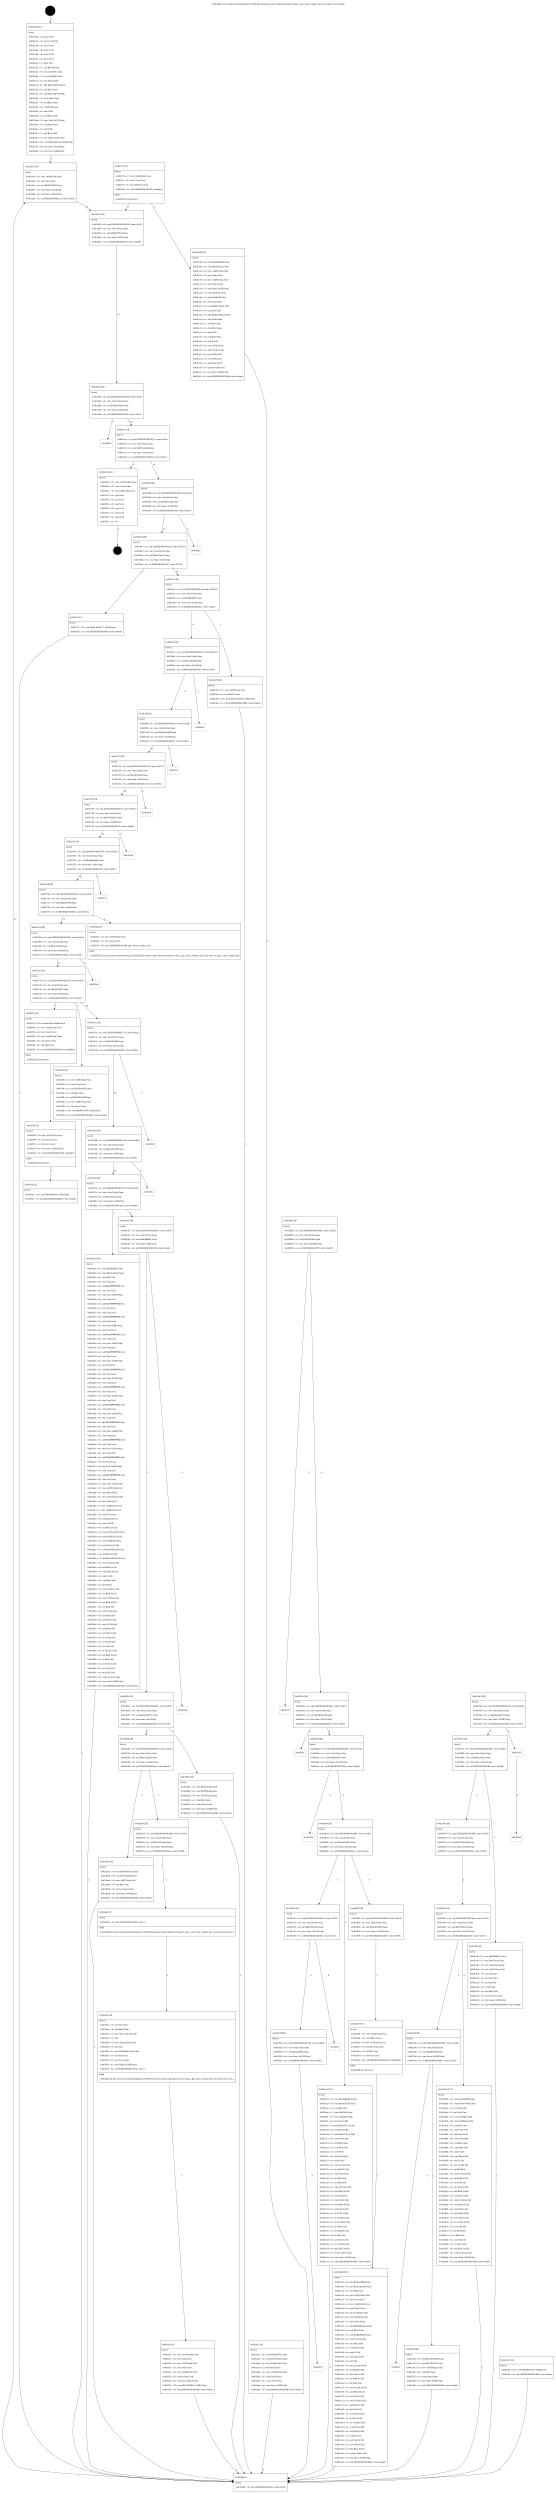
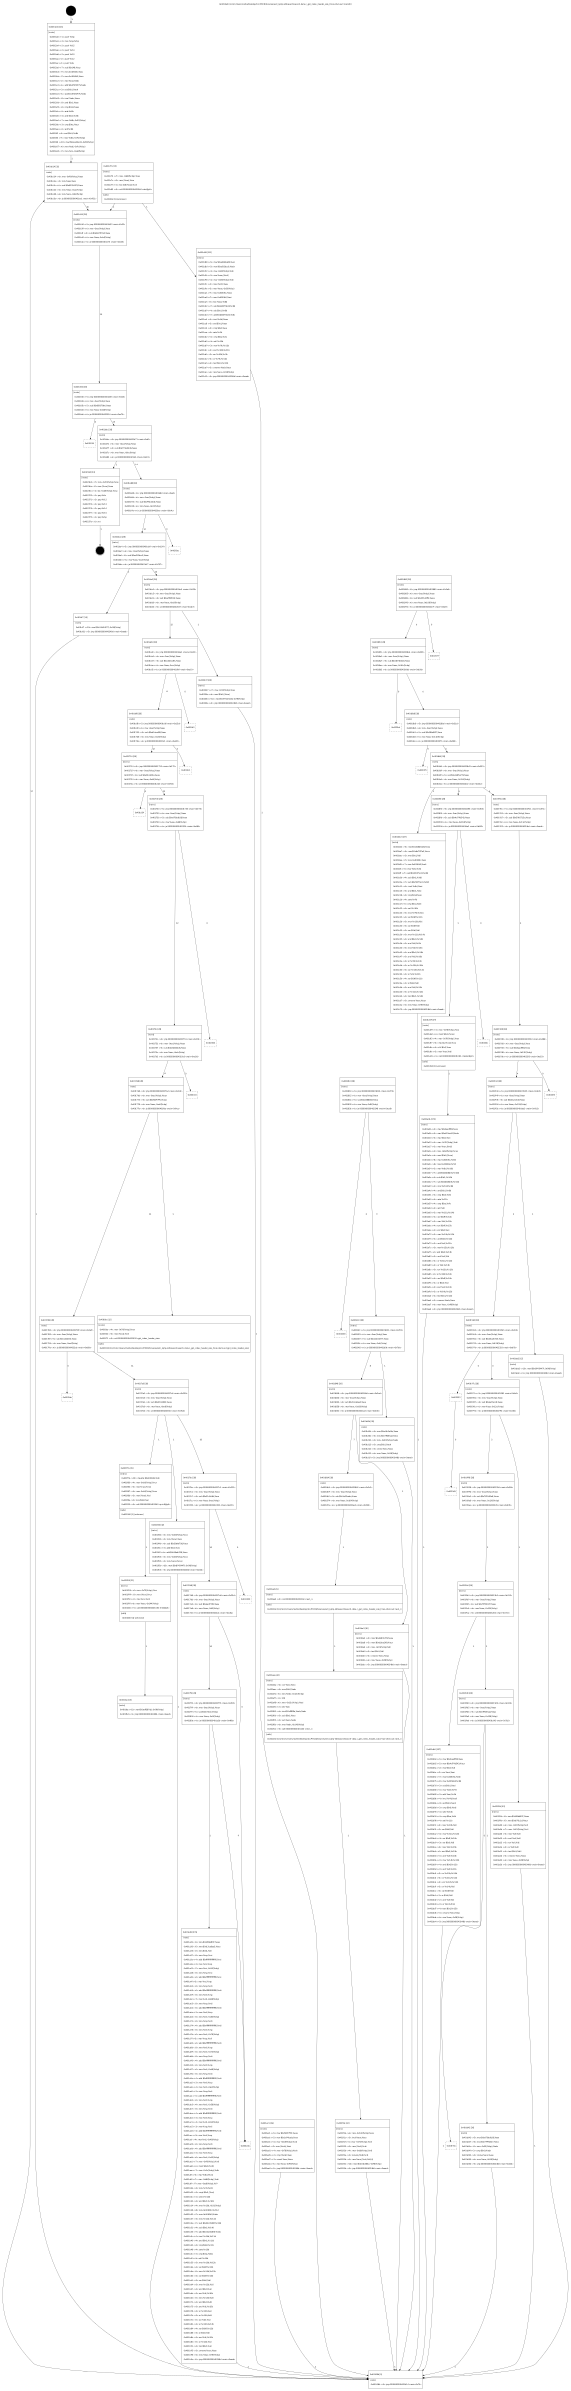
node "0x401944 [28]": added
edge "0x4017f4 [28]" -> "0x401810 [28]": now "0x4017f4 [28]" -> "0x40222a"
edge "0x40190c [28]" -> "0x40246d": now "0x4018f0 [28]" -> "0x40246d"
